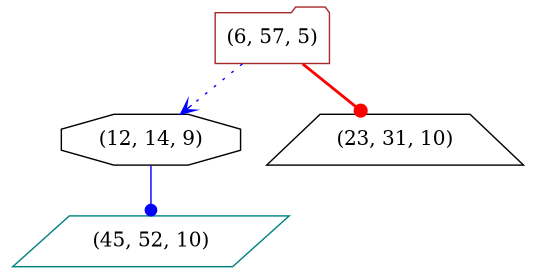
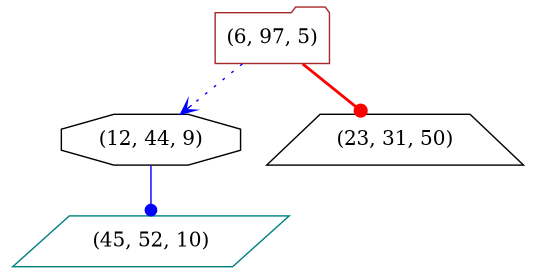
node "(6, 57, 5)": label "(6, 57, 5)" -> "(6, 97, 5)"
node "(12, 14, 9)": label "(12, 14, 9)" -> "(12, 44, 9)"
node "(23, 31, 10)": label "(23, 31, 10)" -> "(23, 31, 50)"
